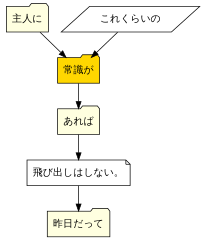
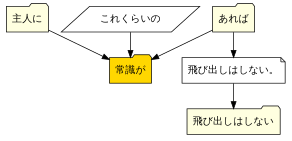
edge "常識が" -> "あれば": reversed
node "昨日だって": label "昨日だって" -> "飛び出しはしない"
